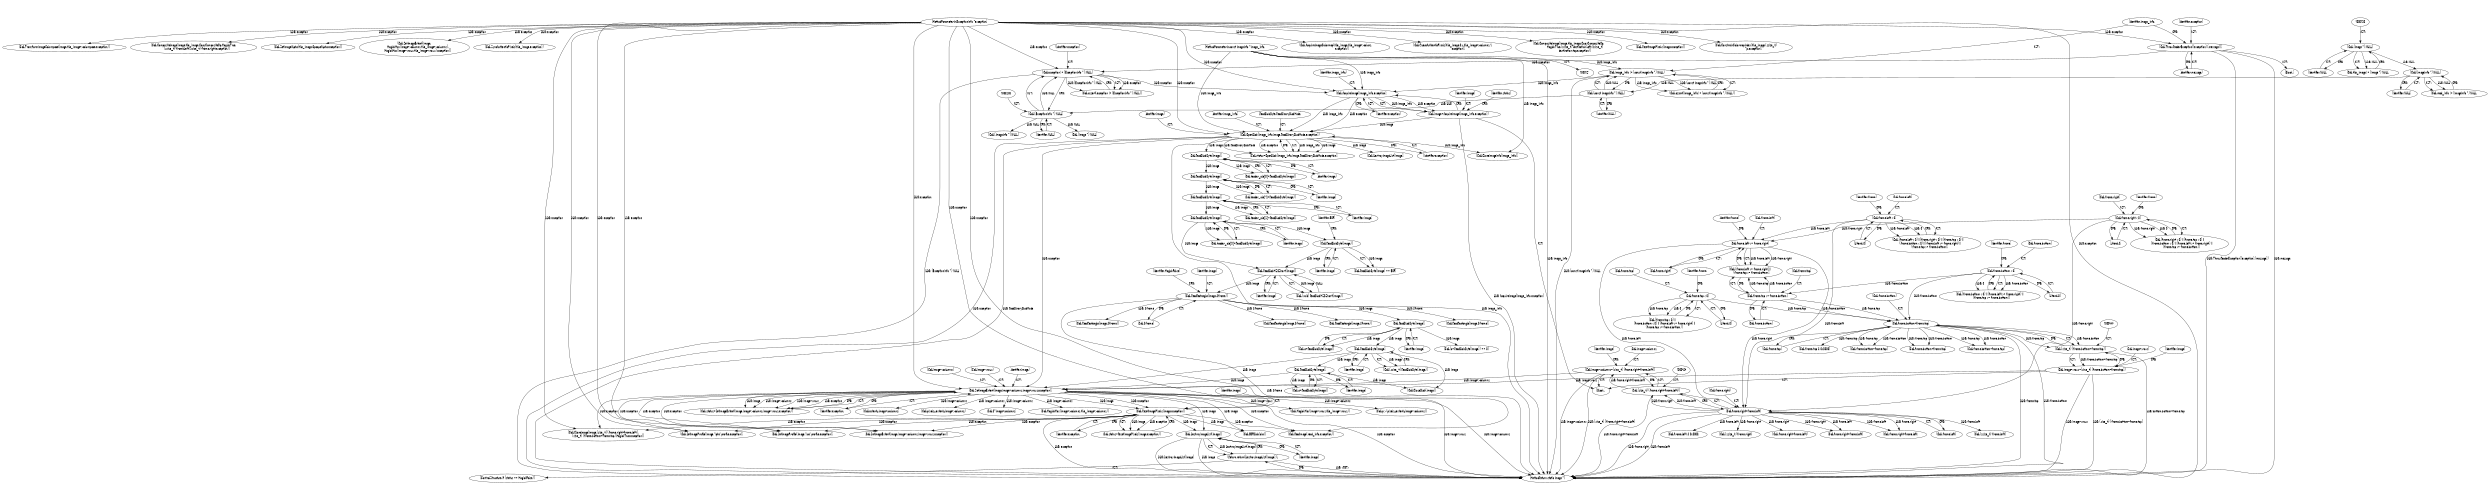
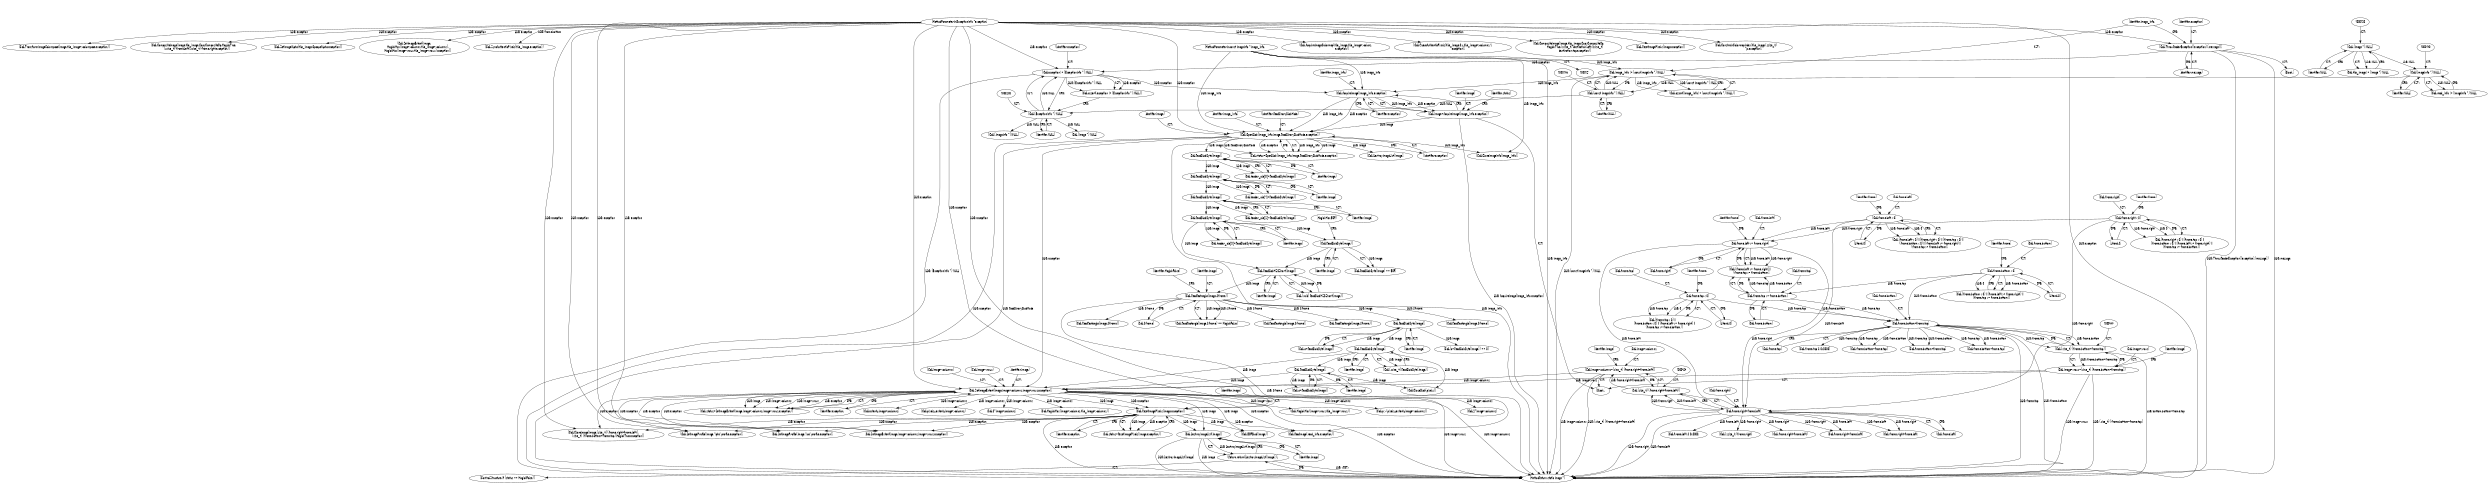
edge "(MethodParameterIn,ExceptionInfo *exception)" -> "(Call,SyncAuthenticPixels(tile_image,exception))": label "DDG: exception" -> "DDG: frame.bottom"
edge "(MethodParameterIn,ExceptionInfo *exception)" -> "(Call,AcquireImage(image_info,exception))": removed, label "DDG: exception"
node "1000140": added
node "1000176": added
edge "(Call,assert(exception != (ExceptionInfo *) NULL))" -> "(Call,exception != (ExceptionInfo *) NULL)": now "(Call,assert(exception != (ExceptionInfo *) NULL))" -> "(Call,(ExceptionInfo *) NULL)"
edge "(Call,(const ImageInfo *) NULL)" -> "(Call,(ExceptionInfo *) NULL)": label "DDG: DDG" -> "DDG: NULL"
node "(ReadBlobByte,ReadBinaryBlobMode)": label "(ReadBlobByte,ReadBinaryBlobMode)" -> "(Identifier,ReadBinaryBlobMode)"
node "(Identifier,EOF)": label "(Identifier,EOF)" -> "(MagickMax,EOF)"
edge "(Call,(void) ReadBlobMSBShort(image))" -> "(Call,ReadBlobMSBShort(image))": label "NULL: " -> "CFG: "
edge "(Call,frame.bottom < 0)" -> "(Call,frame.top >= frame.bottom)": label "DDG: frame.bottom" -> "DDG: frame.top"
node "(Call,ReadRectangle(image,&frame) == MagickFalse)": added
node "(Call,CloseBlob(image))": label "(Call,CloseBlob(image))" -> "(Call,CloseBlob(pixels))"
node "(Call,2*image->columns)": added
edge "(Call,(size_t) (frame.right-frame.left))" -> "(MethodReturn,static Image *)": removed, label "DDG: frame.right-frame.left"
node "(Call,EOFBlob(ole))": label "(Call,EOFBlob(ole))" -> "(Call,EOFBlob(image))"
node "(Call,(ssize_t) frame.left)": removed
